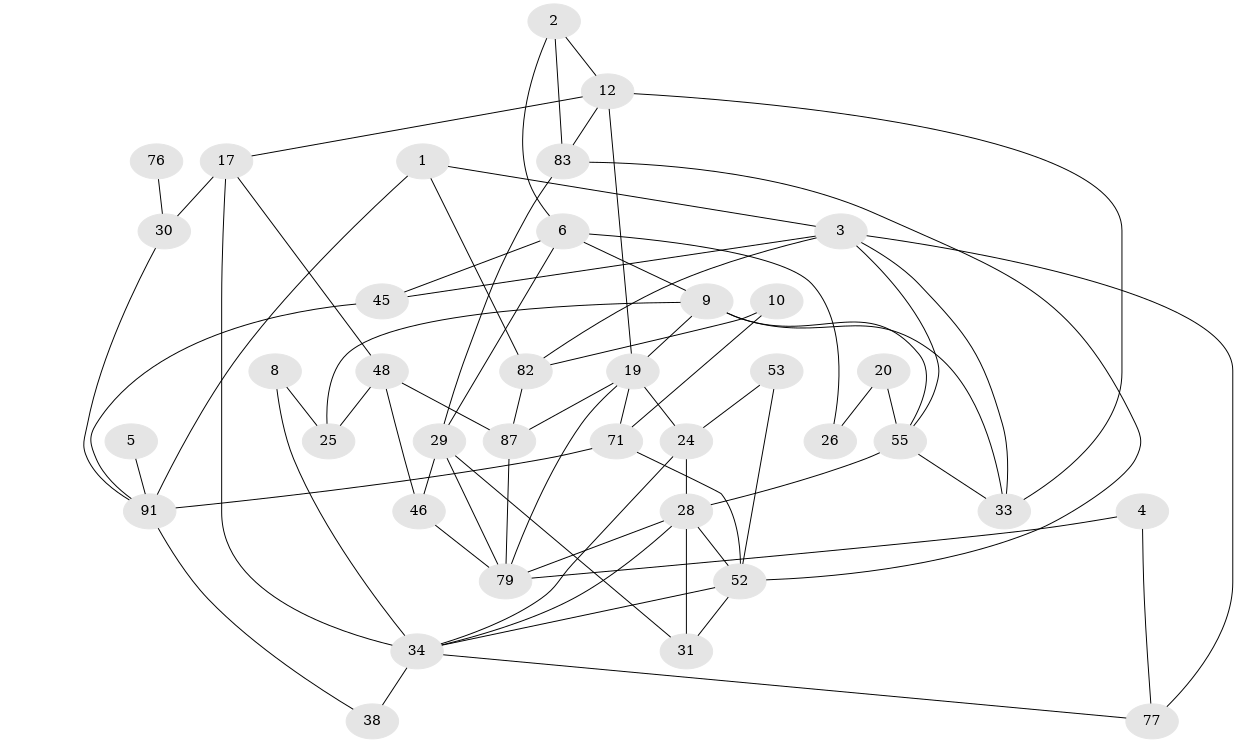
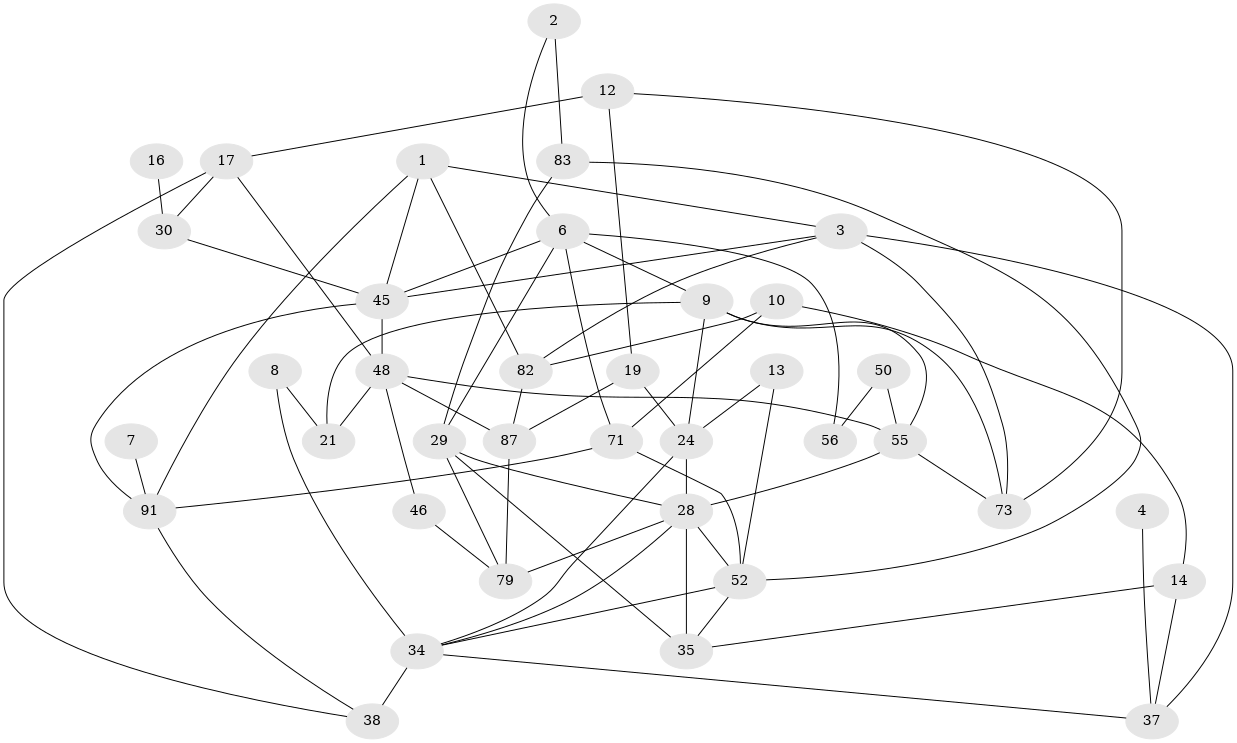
edge "2" -- "12": removed
edge "12" -- "83": removed
node "76": label "76" -> "16"
edge "1" -- "45": added
edge "9" -- "19": now "9" -- "24"
edge "3" -- "55": now "48" -- "55"
edge "45" -- "48": added
node "53": label "53" -> "13"
node "20": label "20" -> "50"
edge "30" -- "91": now "30" -- "45"
edge "19" -- "71": now "6" -- "71"
node "5": label "5" -> "7"
node "25": label "25" -> "21"
node "26": label "26" -> "56"
edge "17" -- "34": now "17" -- "38"
edge "19" -- "79": removed
edge "29" -- "46": now "29" -- "28"
node "33": label "33" -> "73"
edge "4" -- "79": removed
node "14": added
node "31": label "31" -> "35"
node "77": label "77" -> "37"
